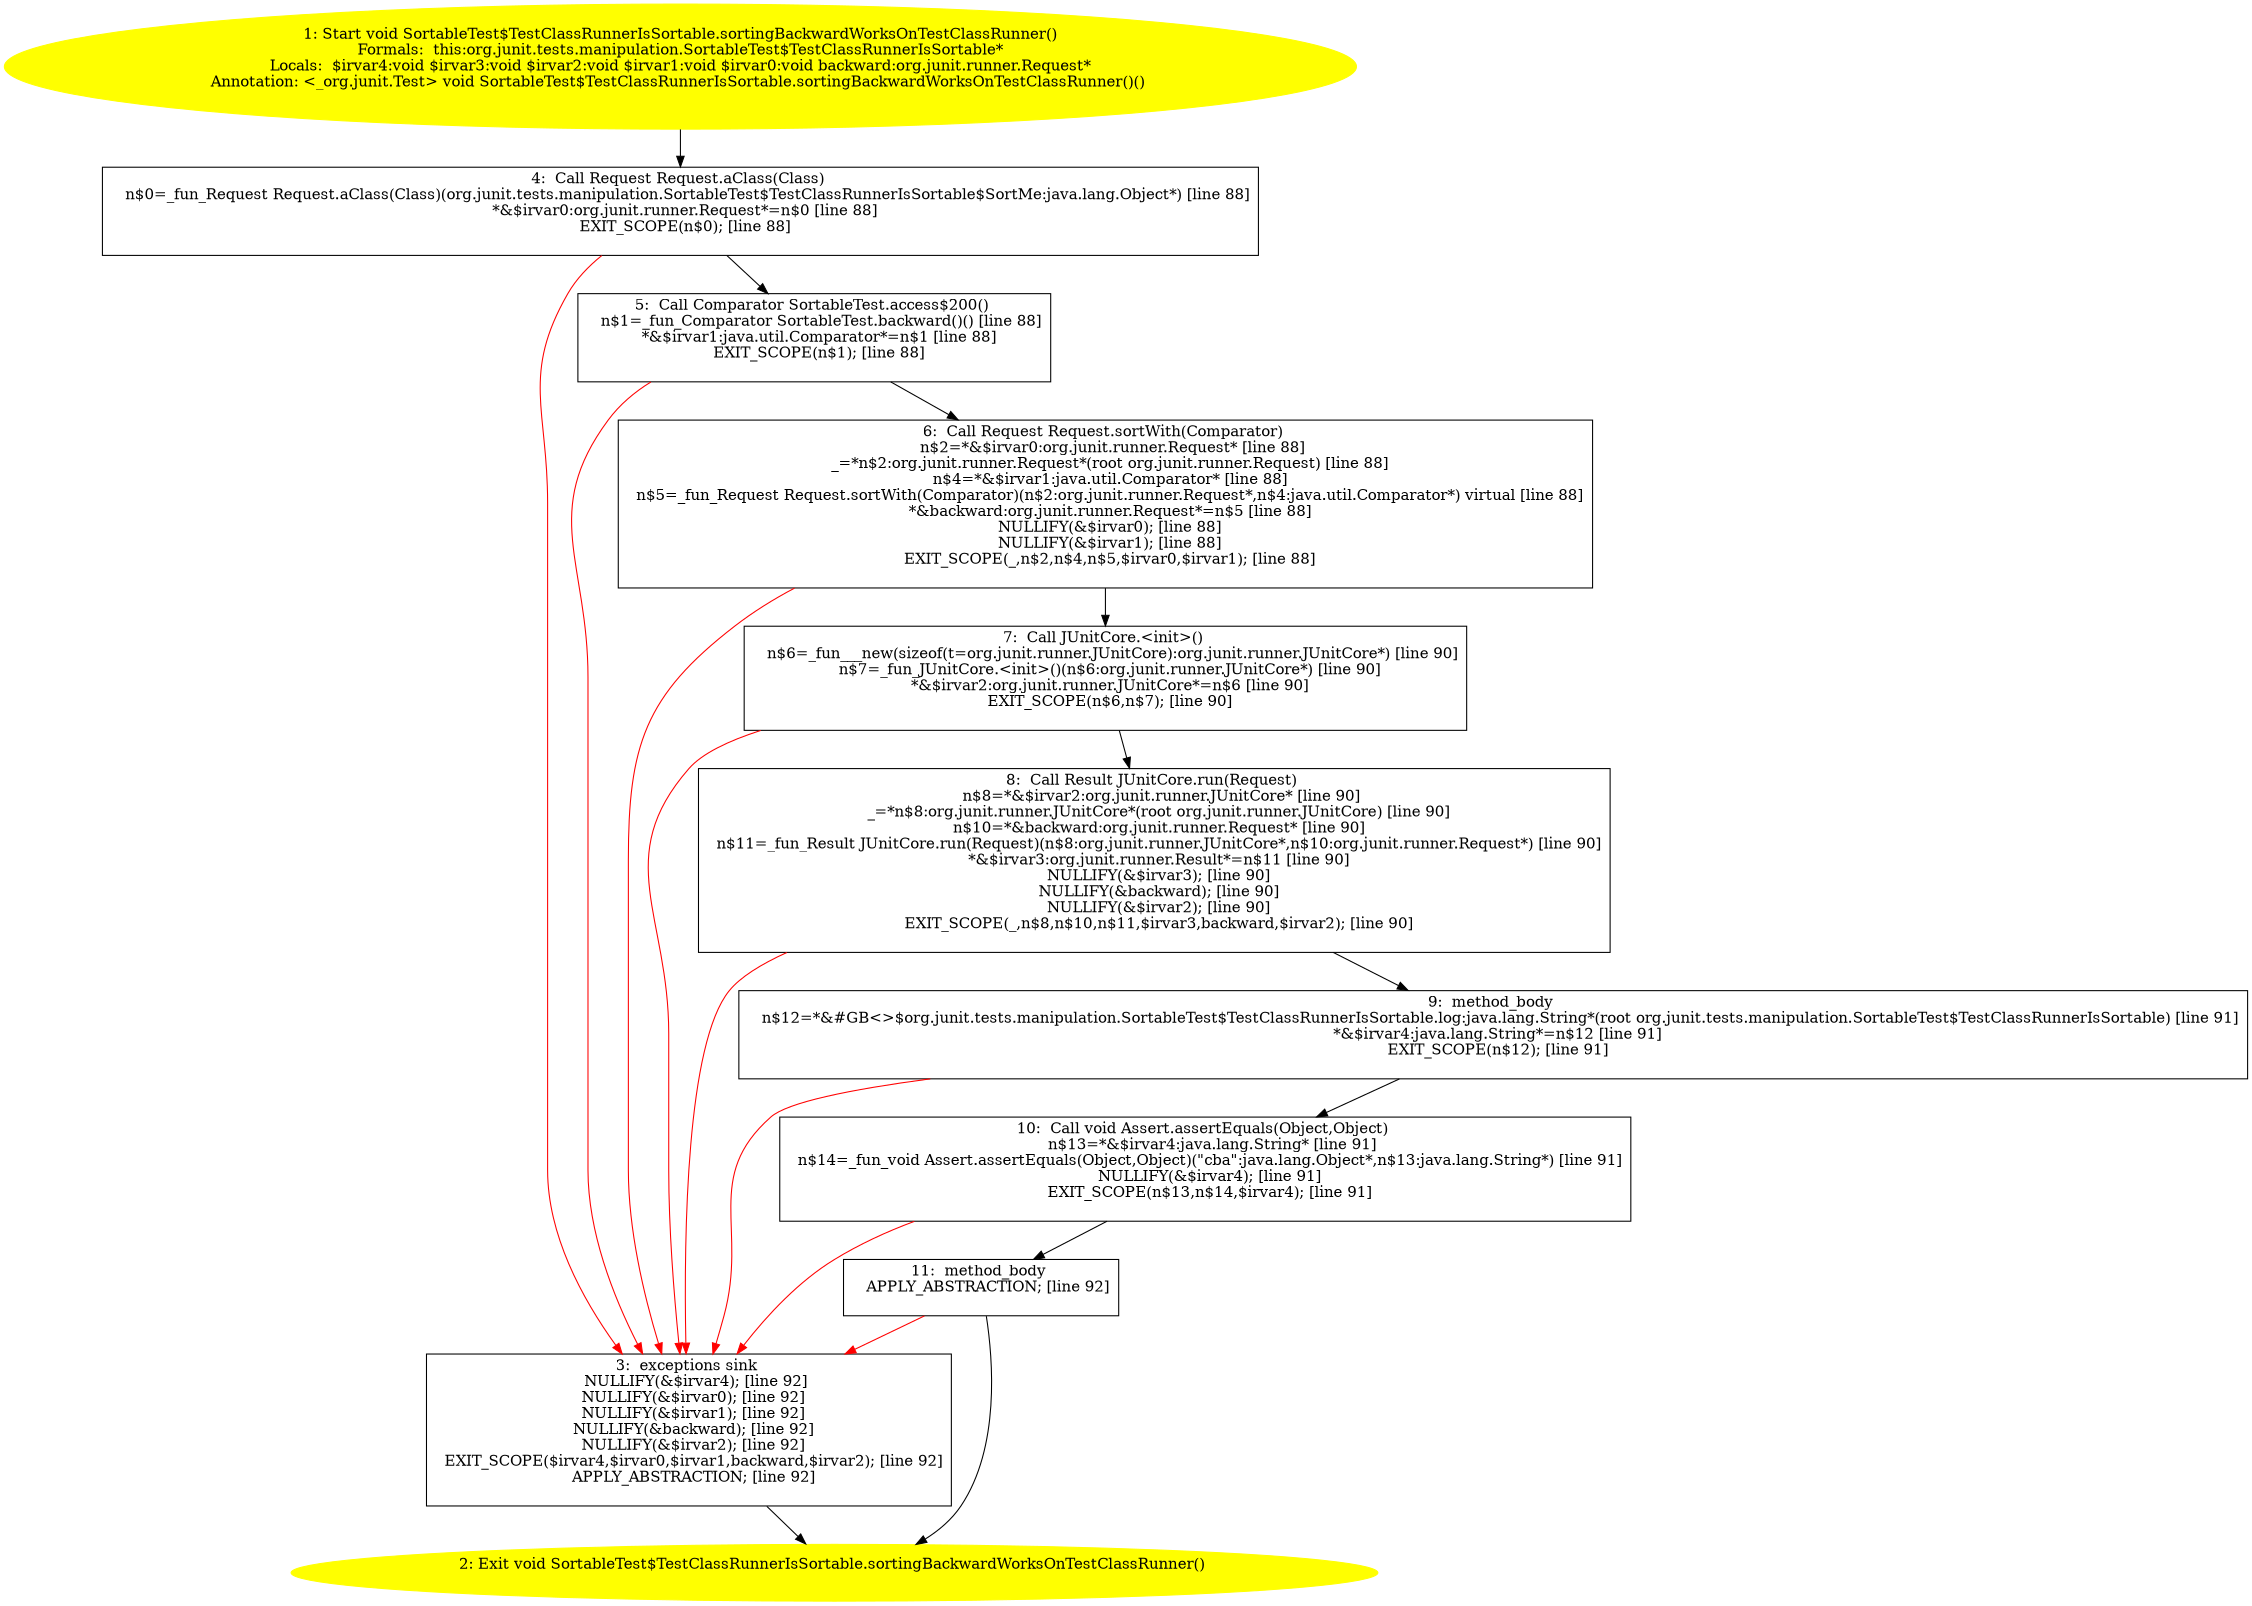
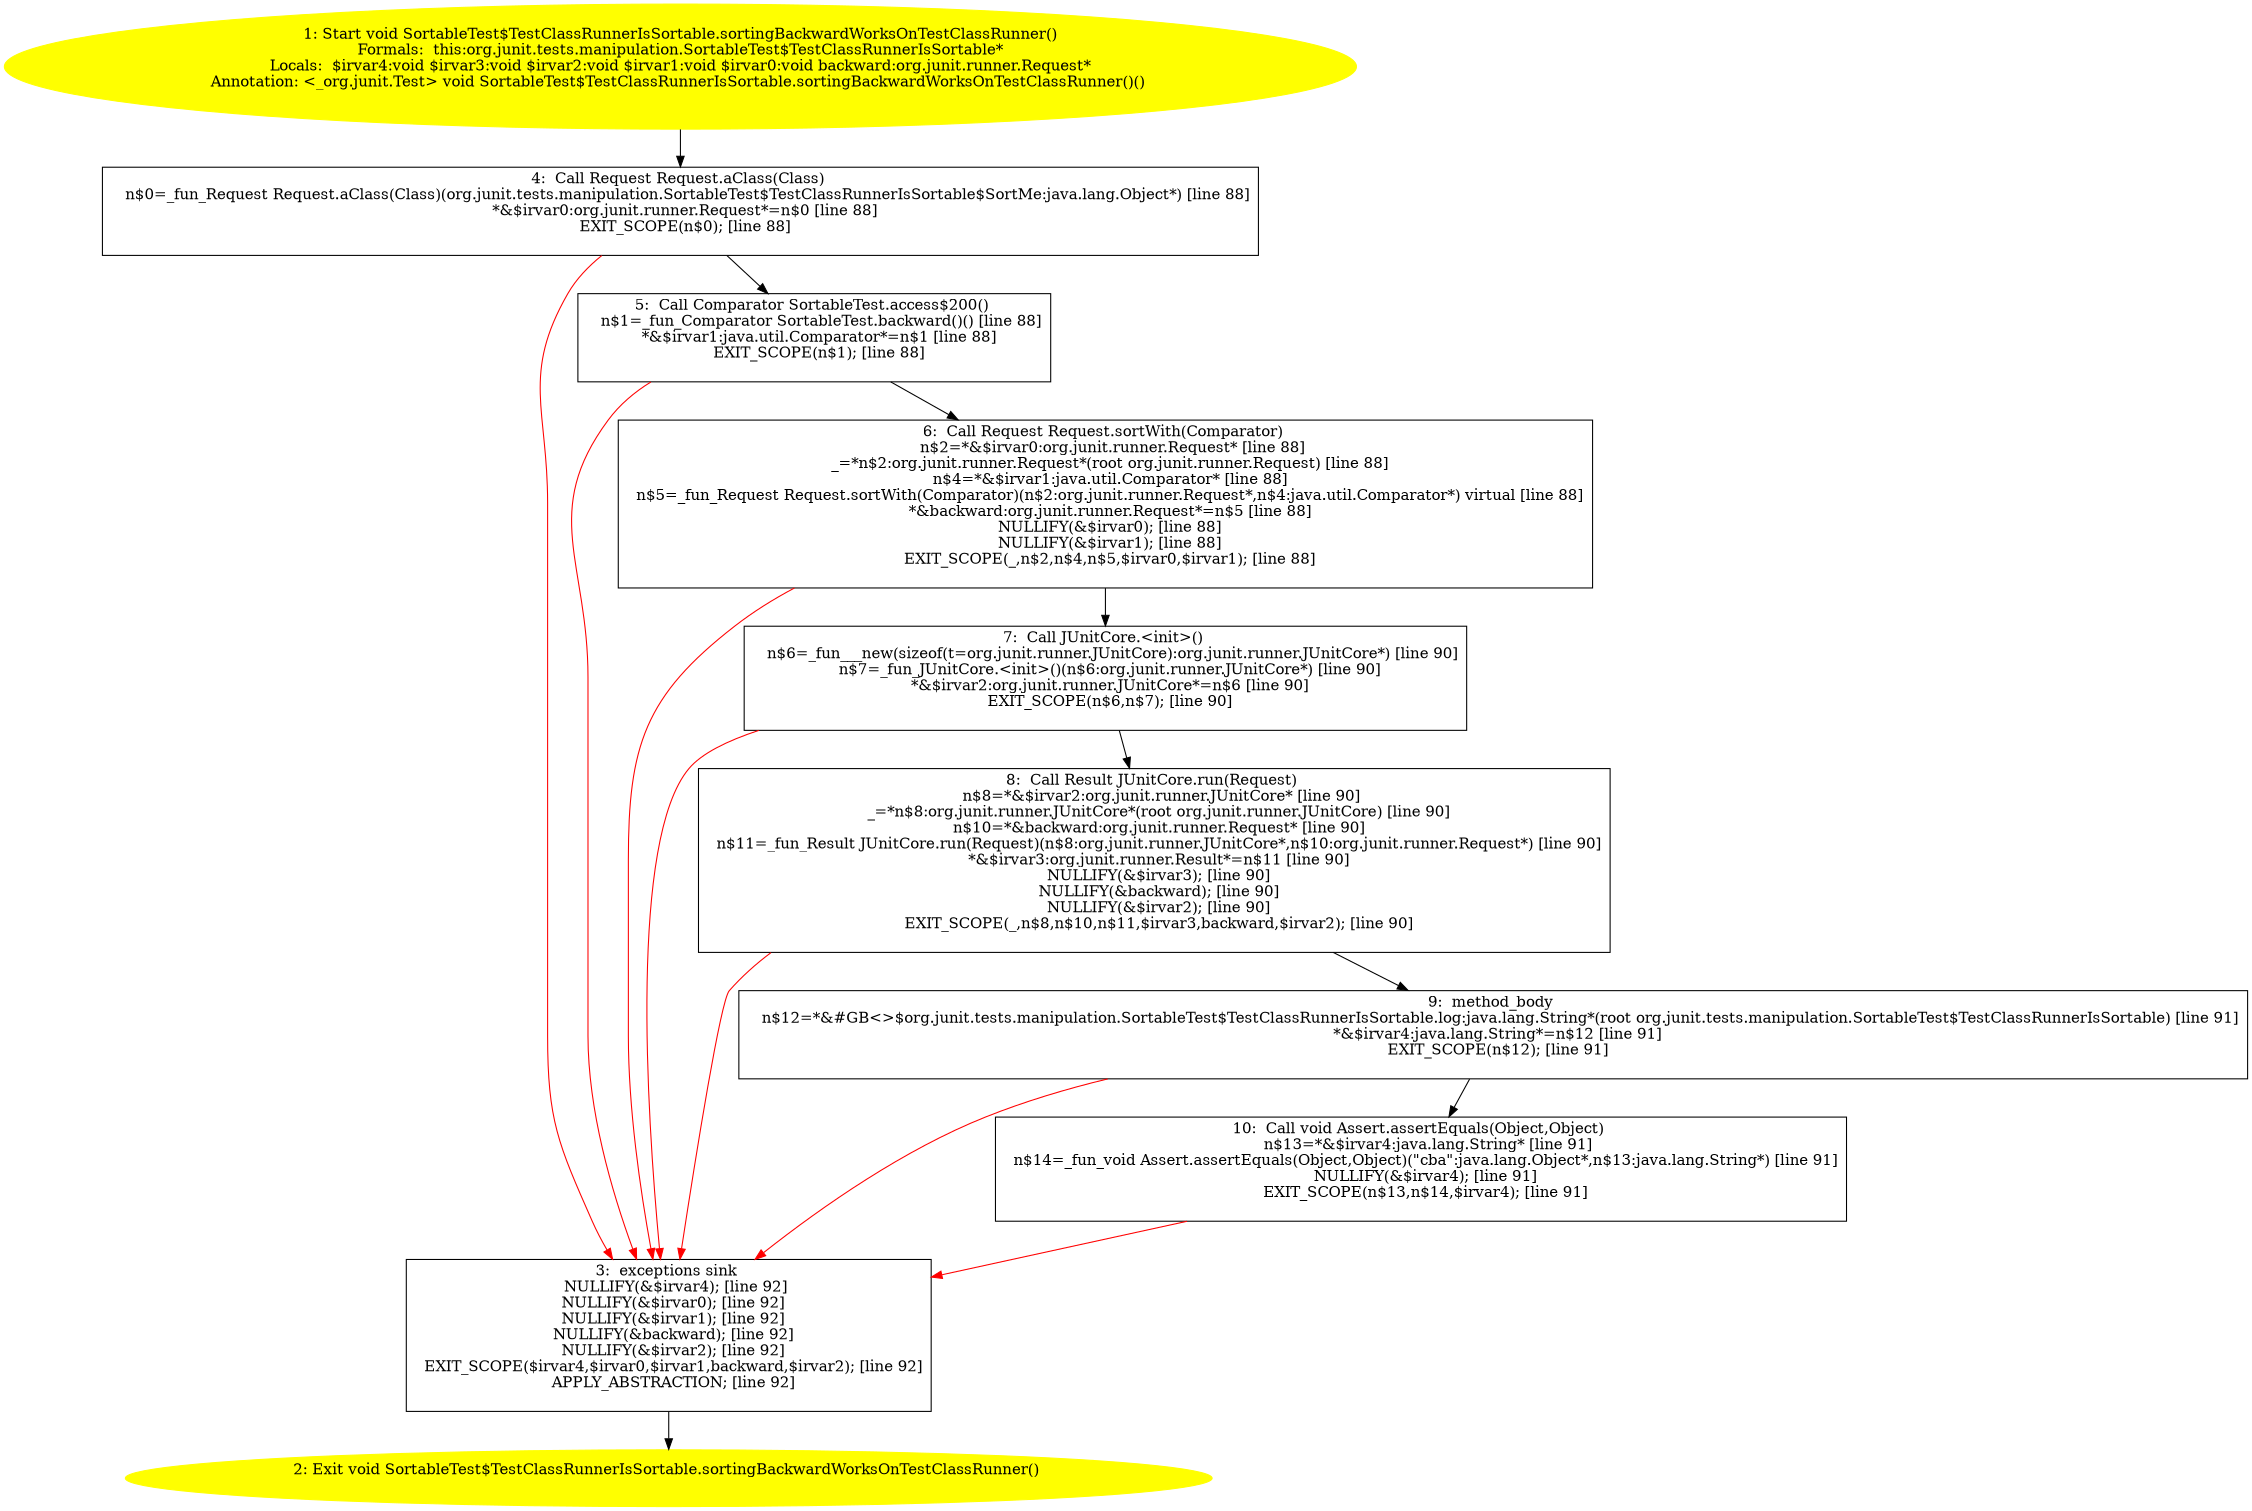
node "11:  method_body APPLY_ABSTRACTION; [line 92]": removed
